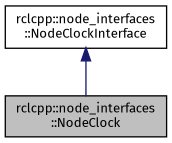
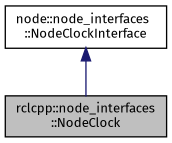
node "rclcpp::node_interfaces ::NodeClockInterface": label "rclcpp::node_interfaces ::NodeClockInterface" -> "node::node_interfaces ::NodeClockInterface"
